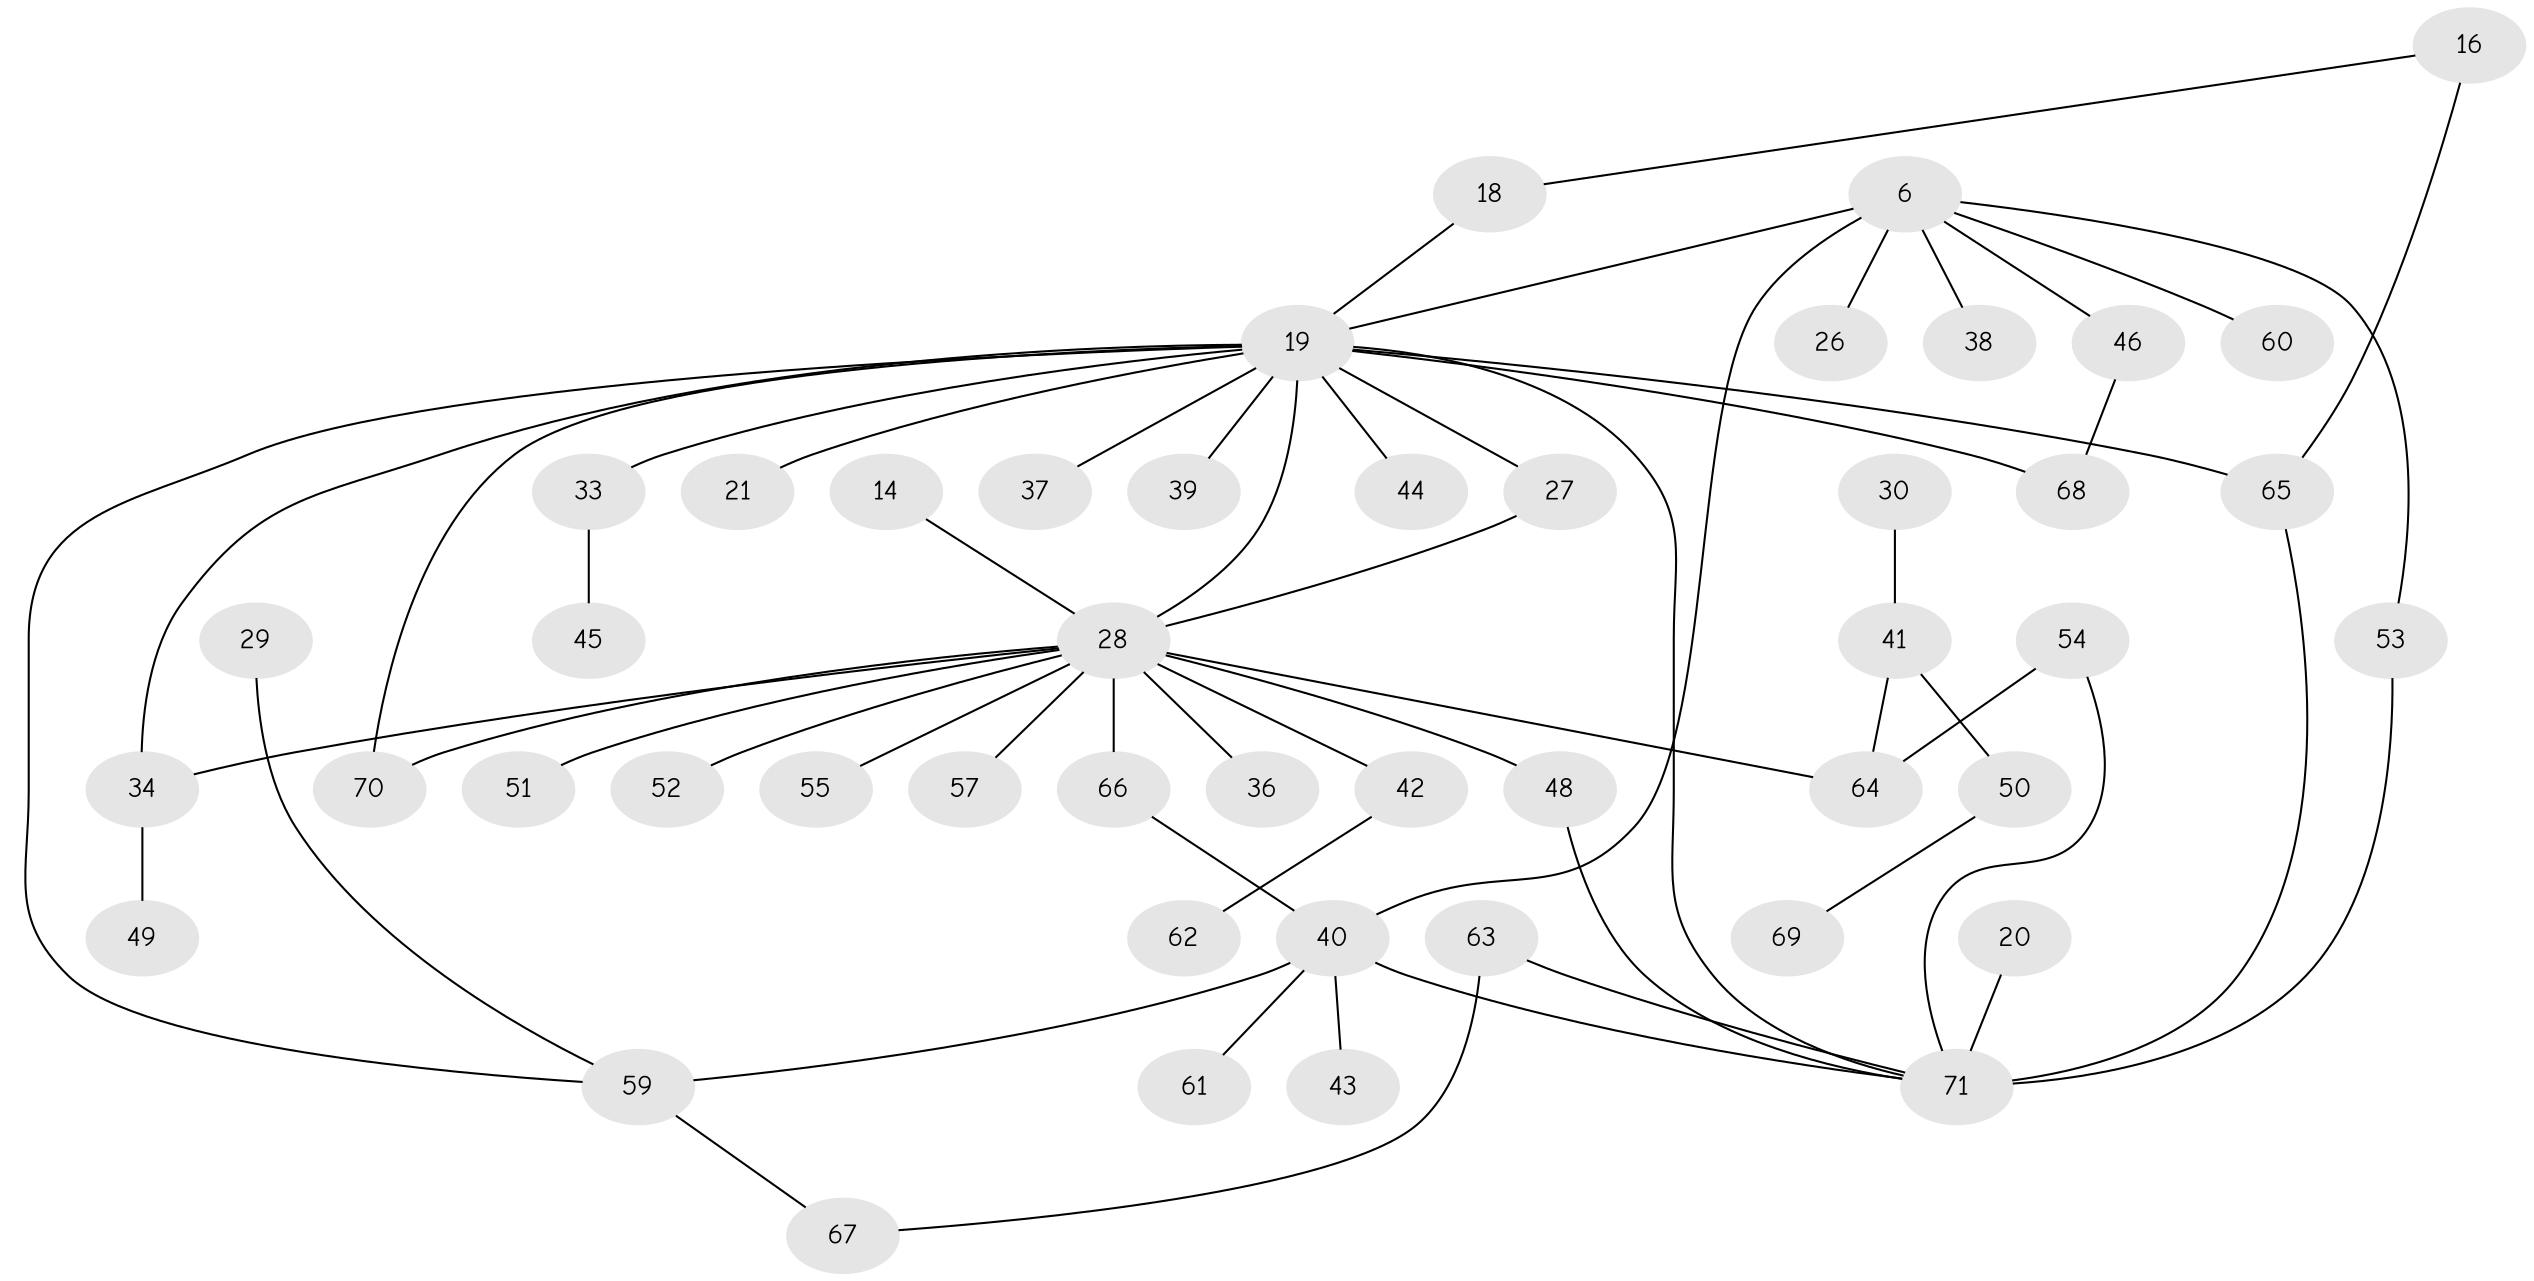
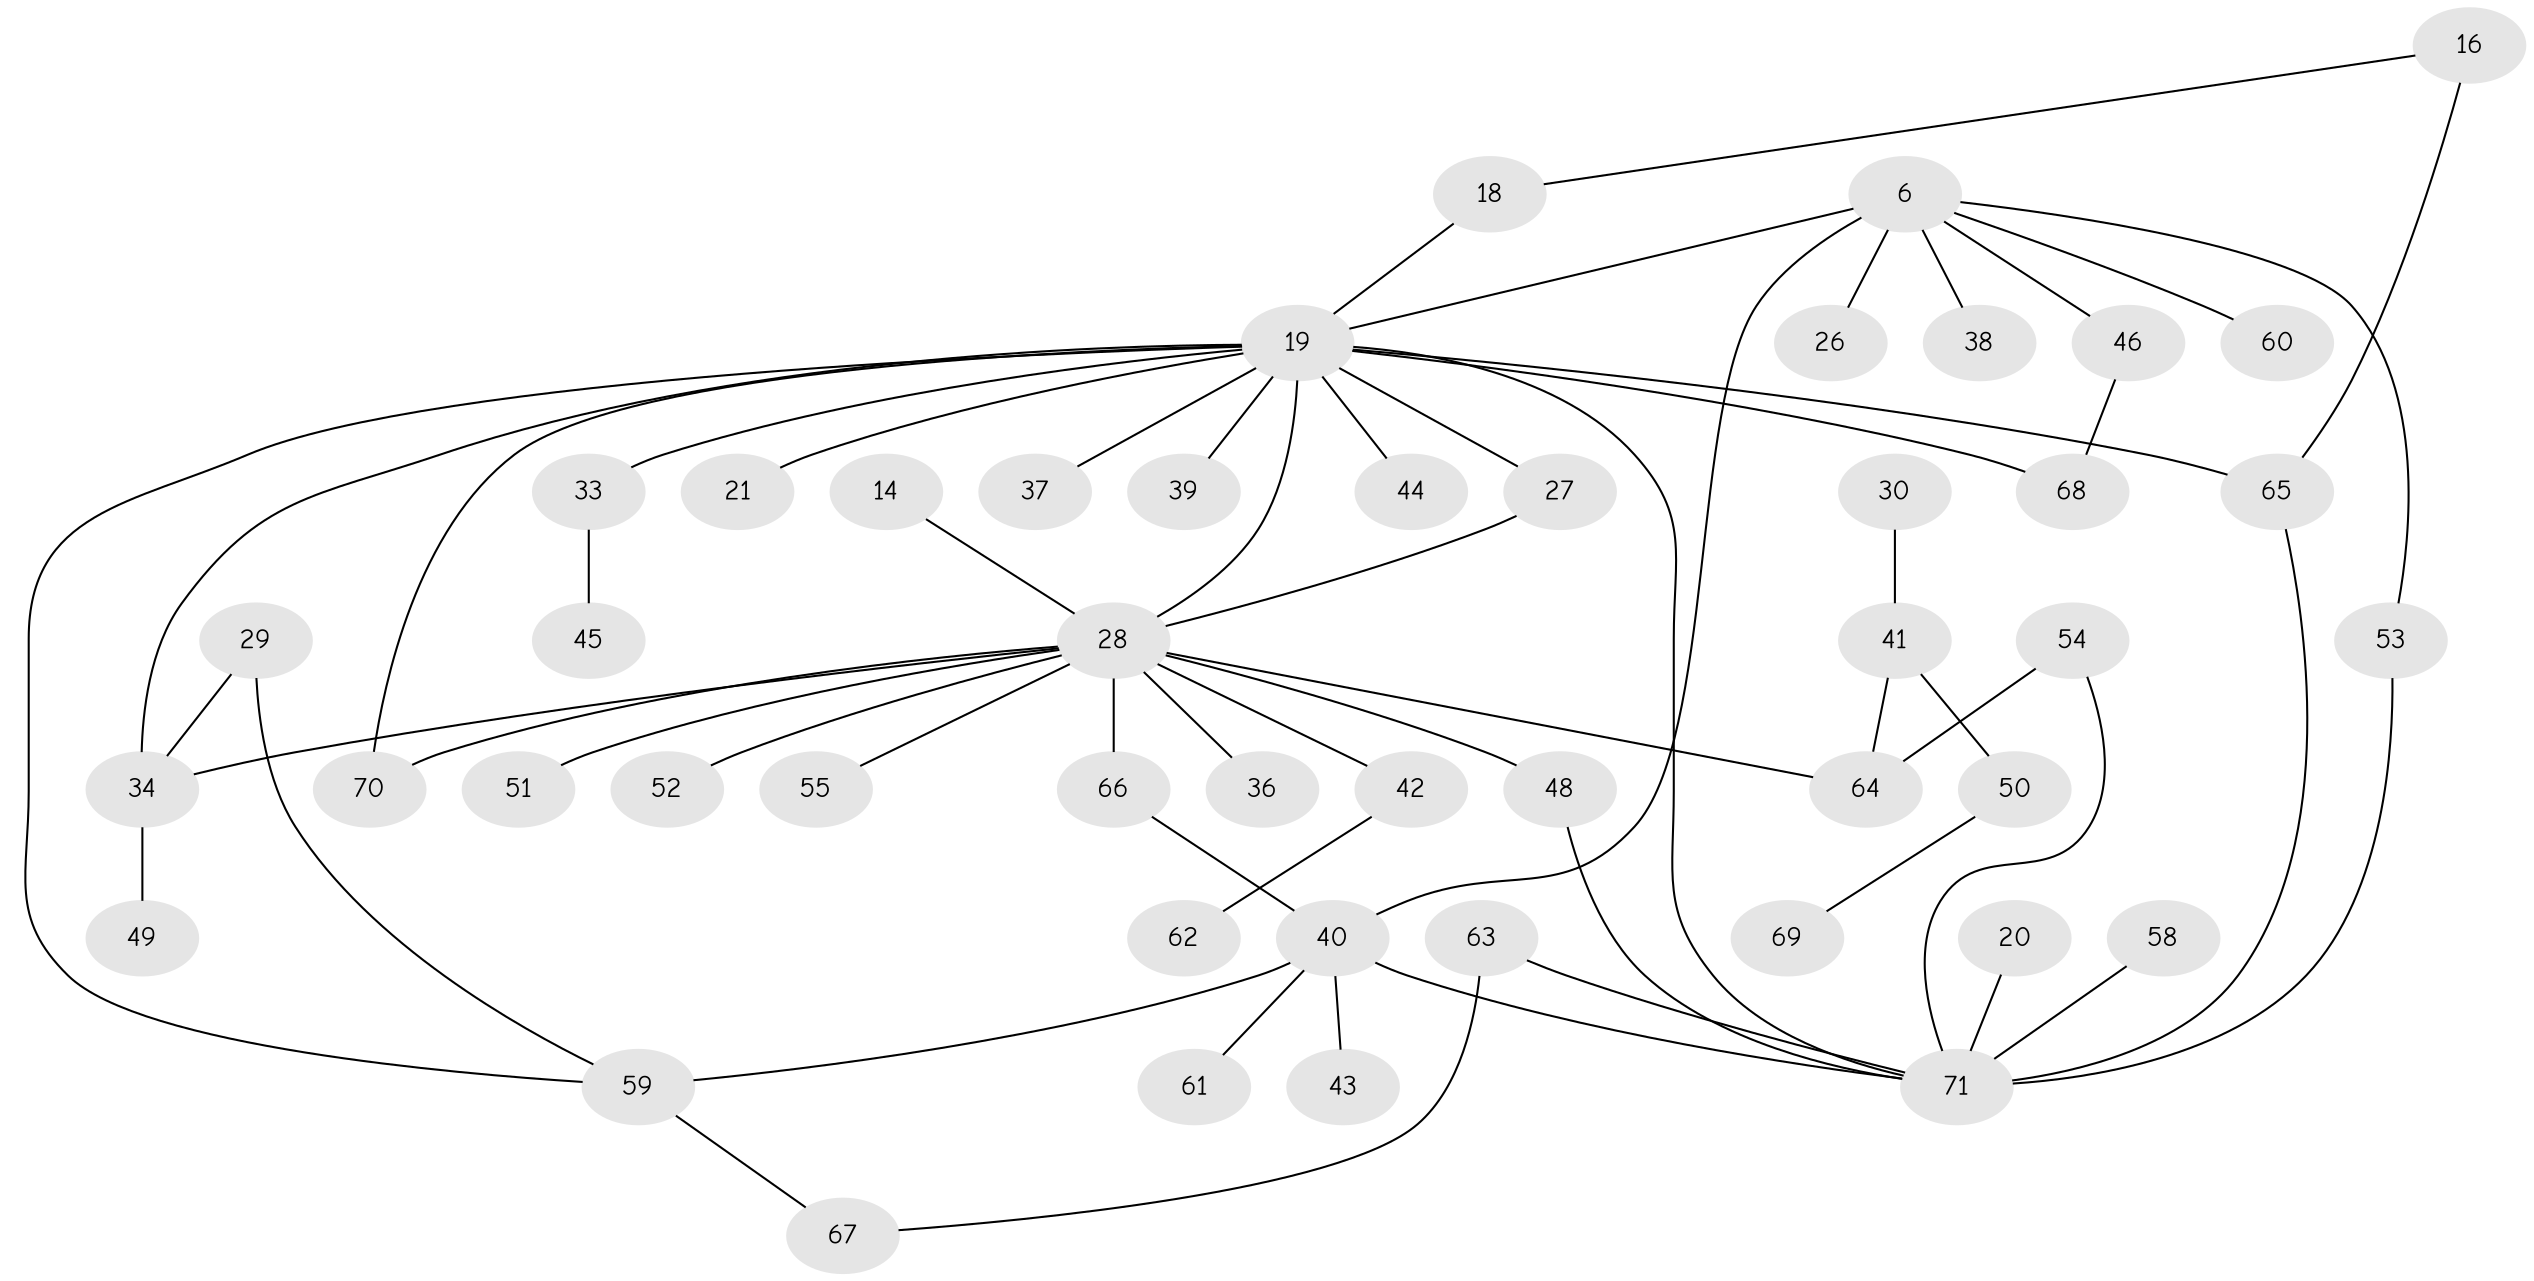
edge "29" -- "34": added
node "57": removed
node "58": added
